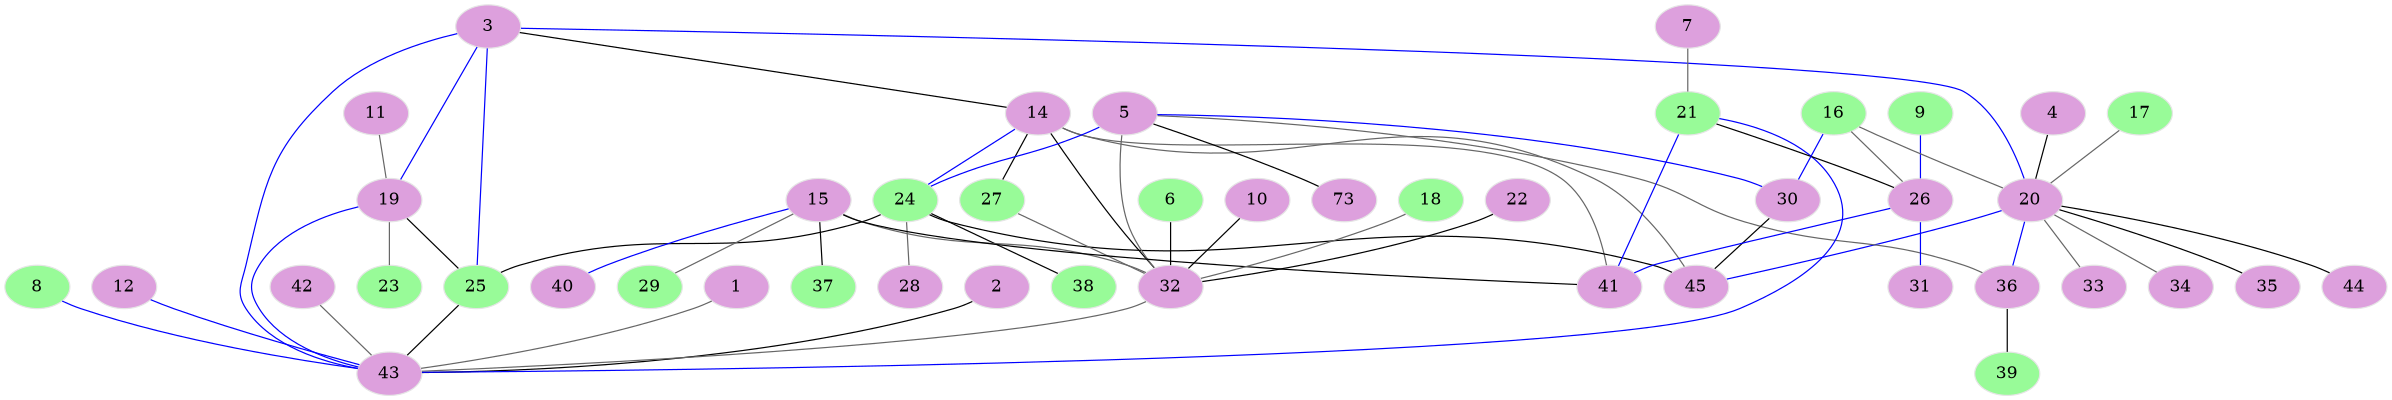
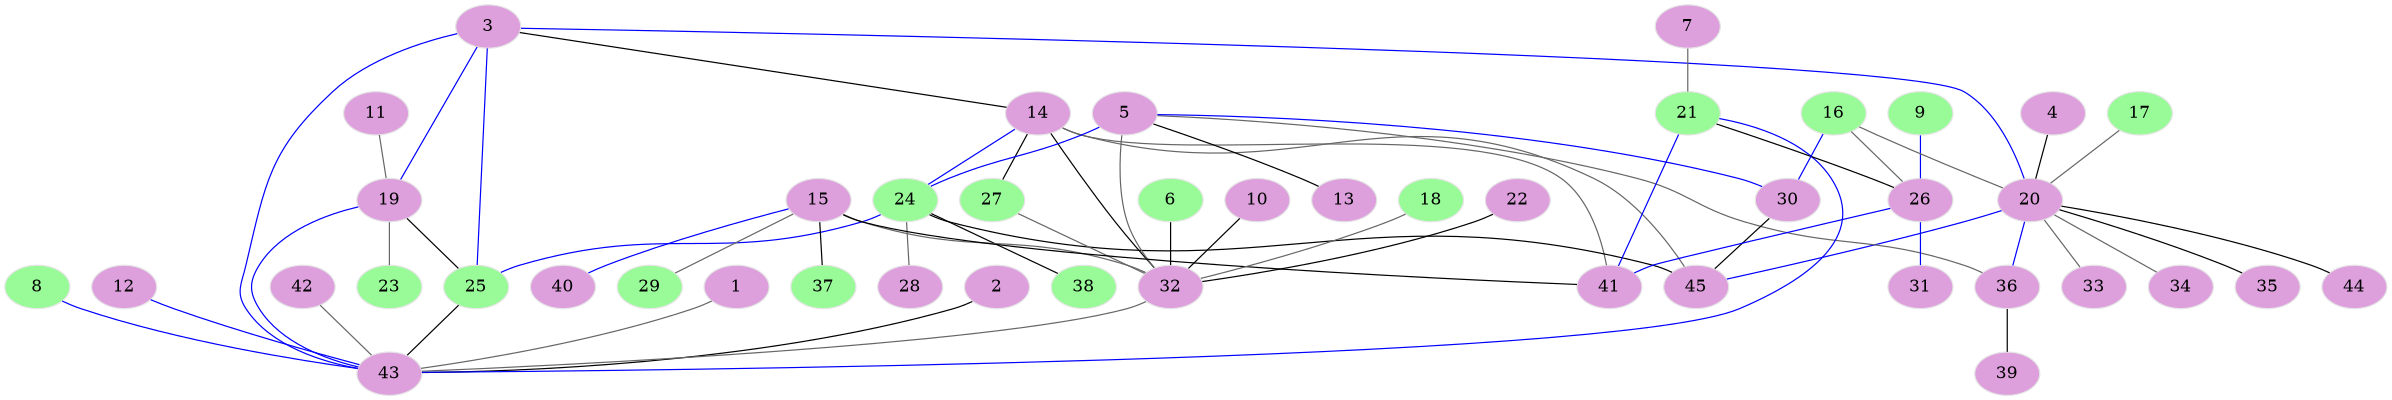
node "73": label "73" -> "13"
edge "24" -- "25": color black -> blue
node "39": fillcolor palegreen -> plum
